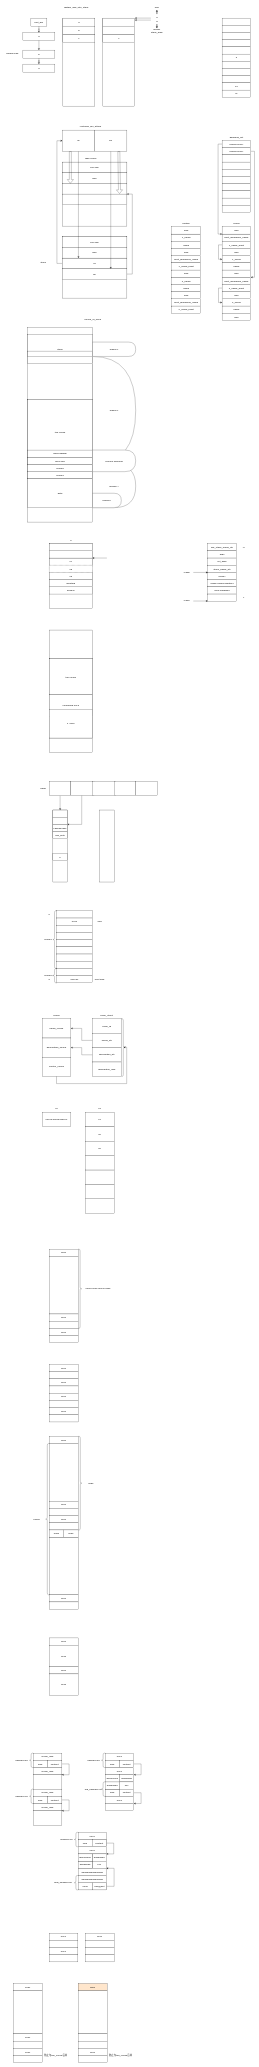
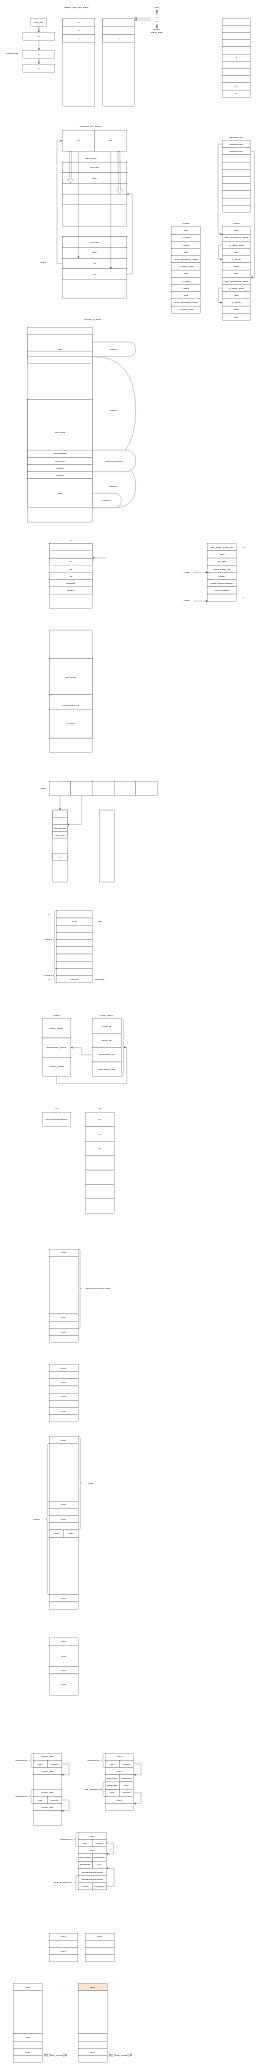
edge "name_ptr" -> "name_chunk": removed
